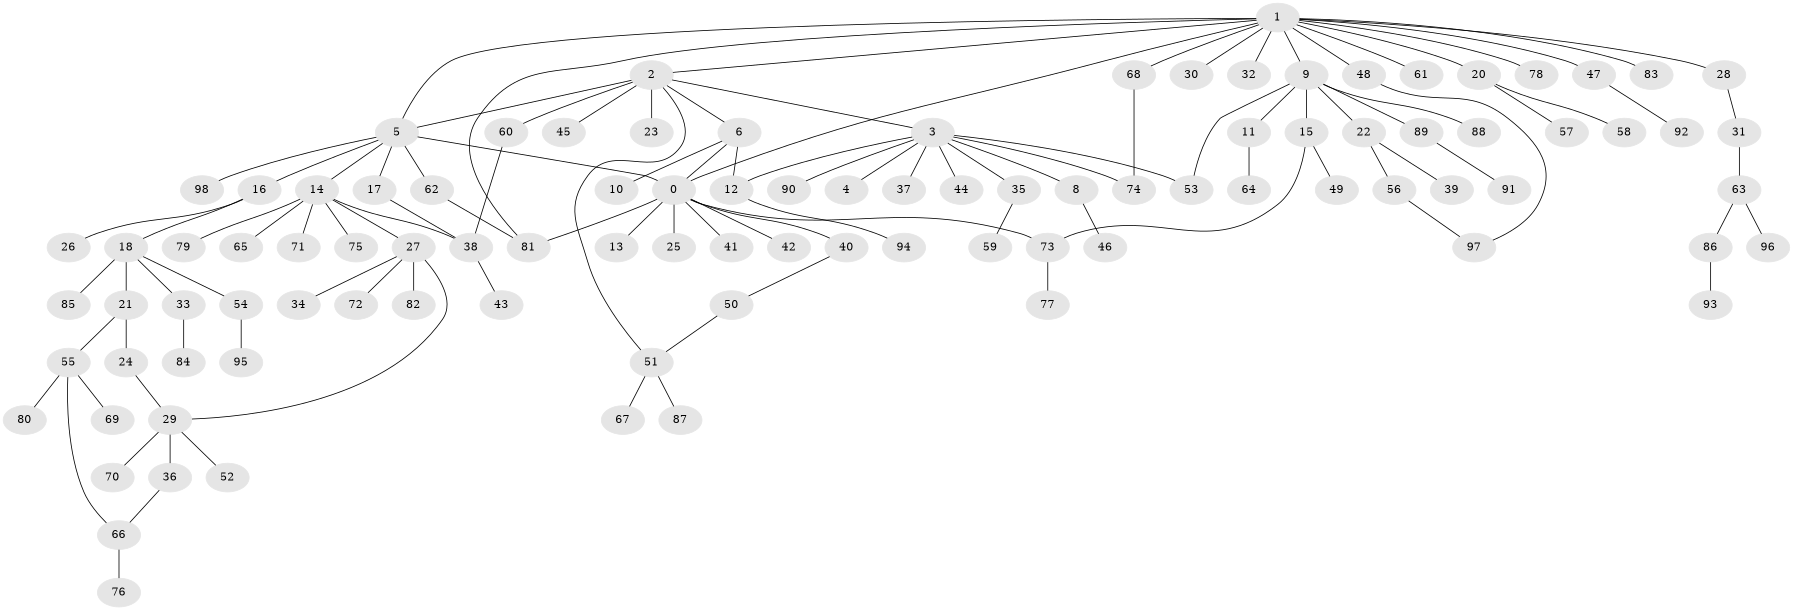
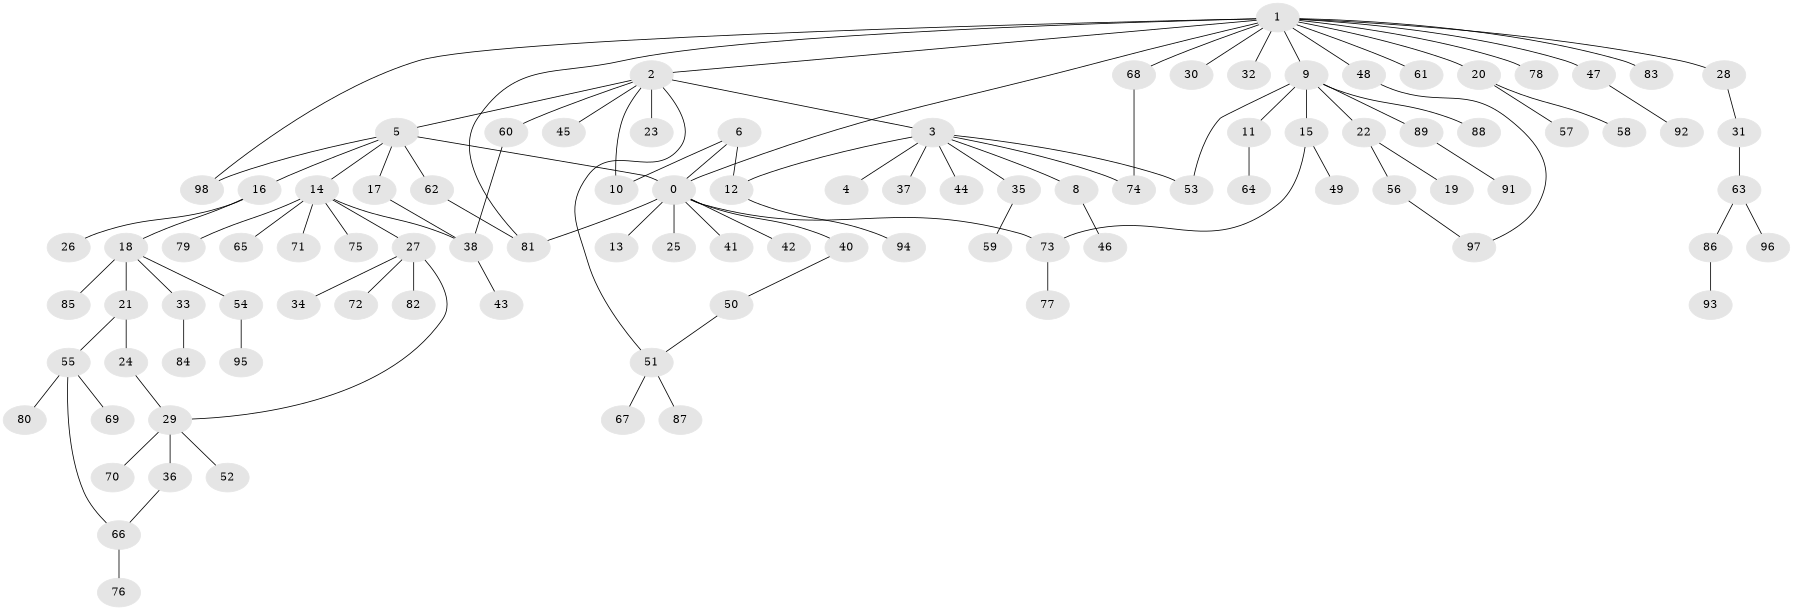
edge "1" -- "5": now "1" -- "98"
edge "2" -- "6": now "2" -- "10"
node "90": removed
node "39": label "39" -> "19"
